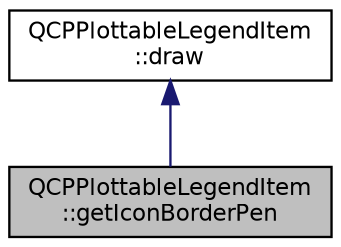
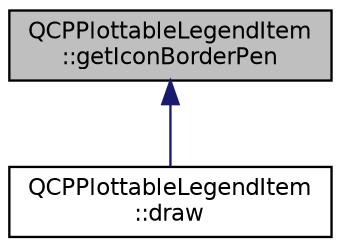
edge "QCPPlottableLegendItem ::getIconBorderPen" -> "QCPPlottableLegendItem ::draw": reversed
